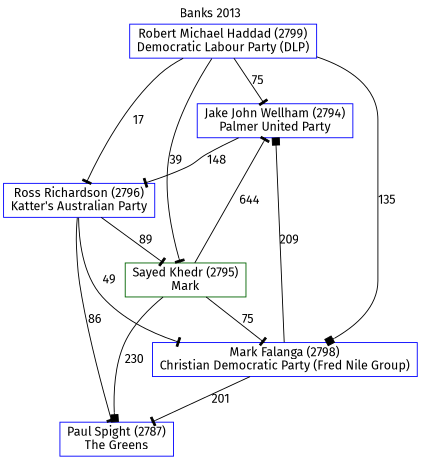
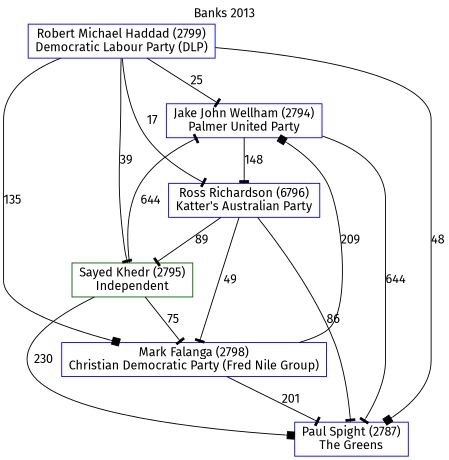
edge "Robert Michael Haddad (2799) Democratic Labour Party (DLP)" -> "Jake John Wellham (2794) Palmer United Party": label "75" -> "25"
edge "Robert Michael Haddad (2799) Democratic Labour Party (DLP)" -> "Paul Spight (2787) The Greens": added, label "48"
node "Ross Richardson (2796) Katter's Australian Party": label "Ross Richardson (2796) Katter's Australian Party" -> "Ross Richardson (6796) Katter's Australian Party"
edge "Jake John Wellham (2794) Palmer United Party" -> "Paul Spight (2787) The Greens": added, label "644"
node "Sayed Khedr (2795) Mark": label "Sayed Khedr (2795) Mark" -> "Sayed Khedr (2795) Independent"
